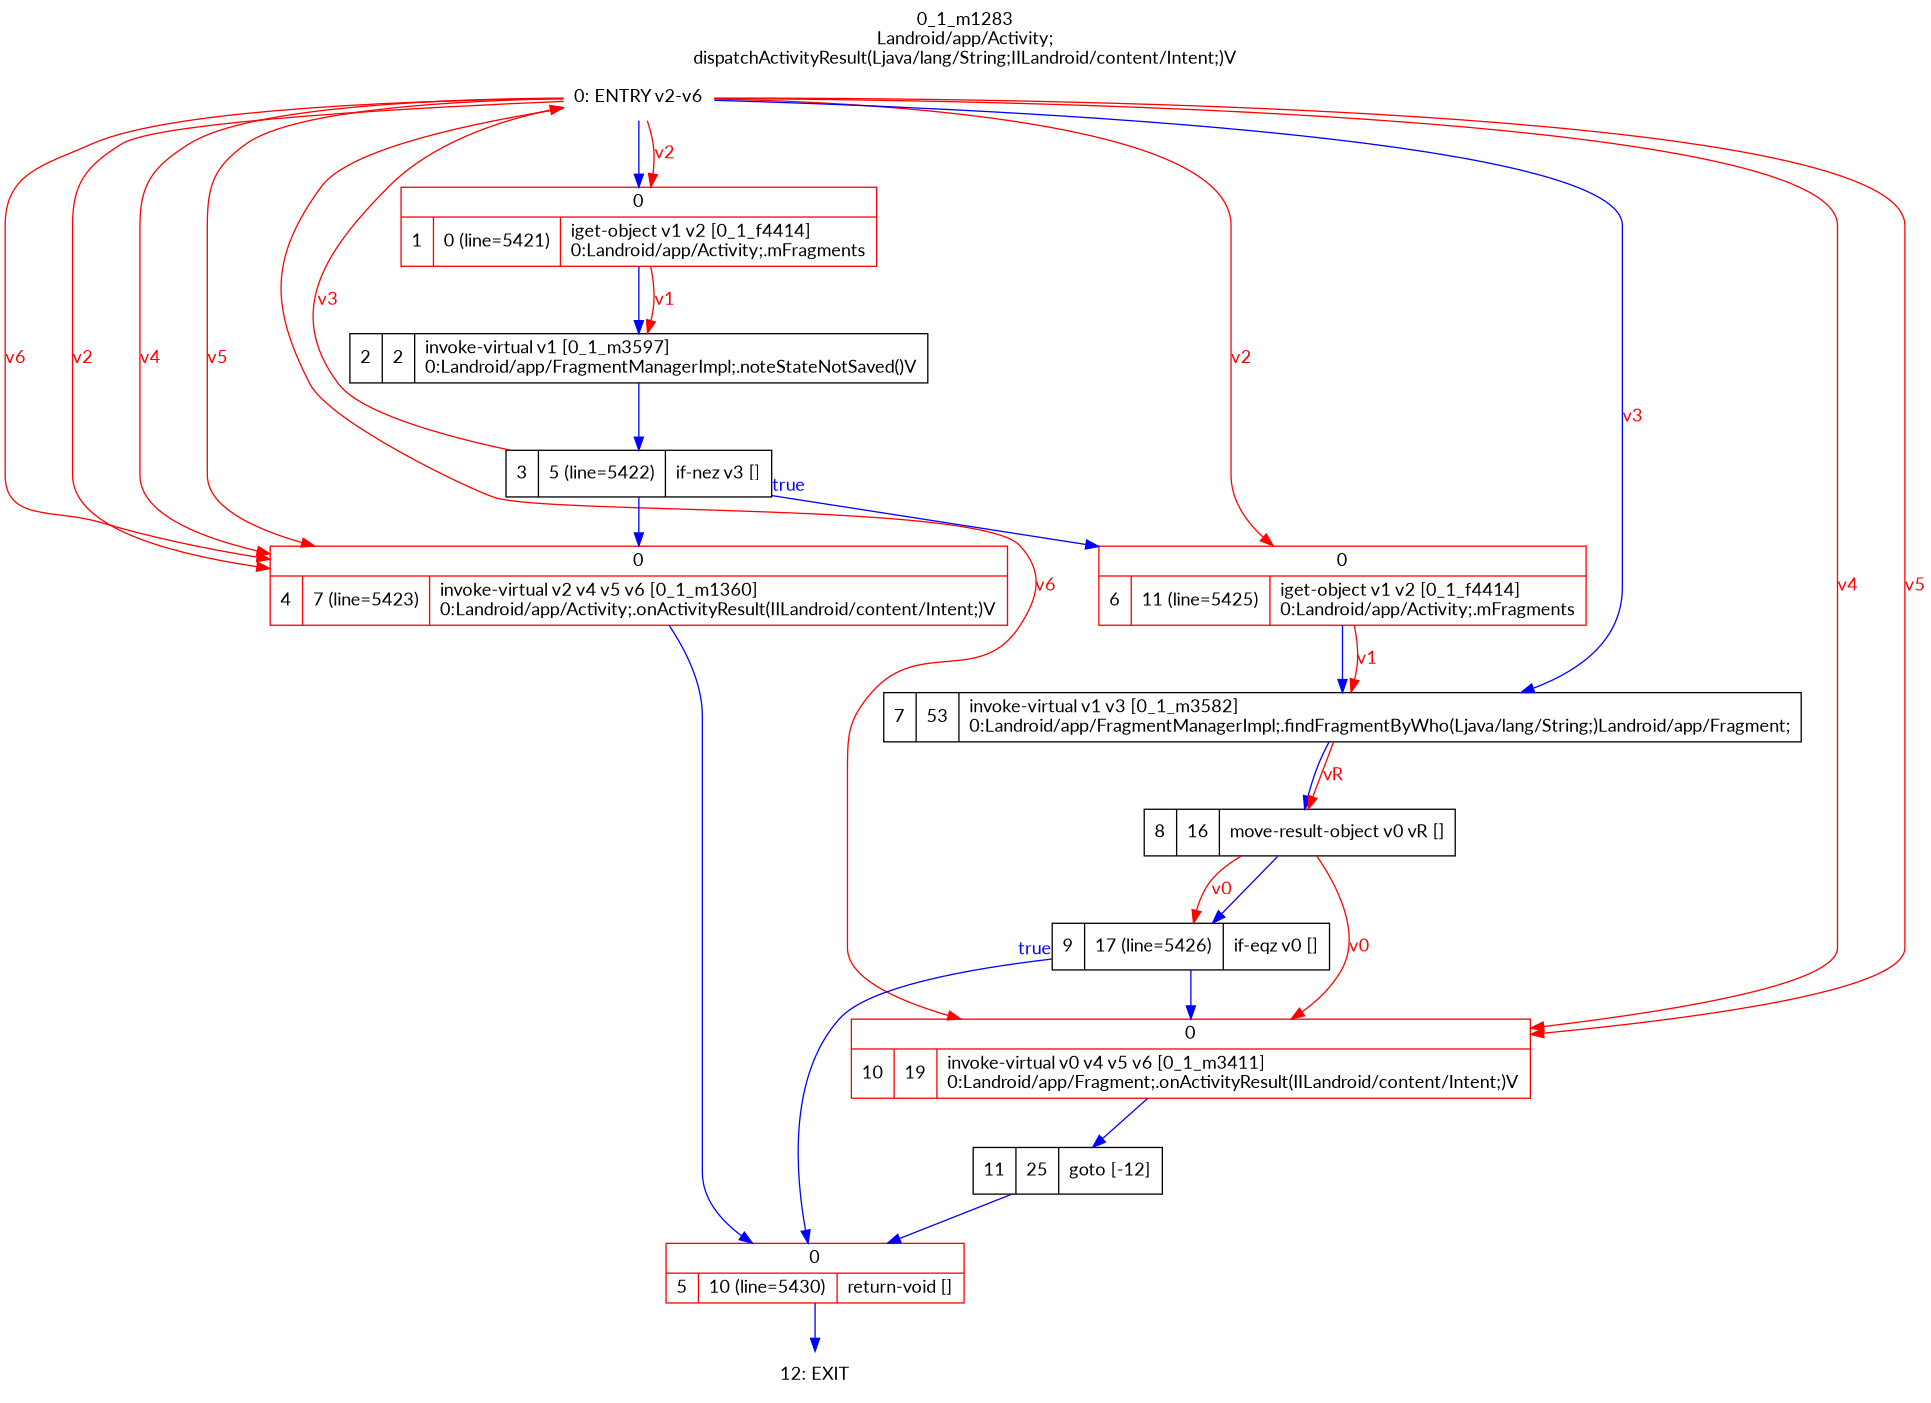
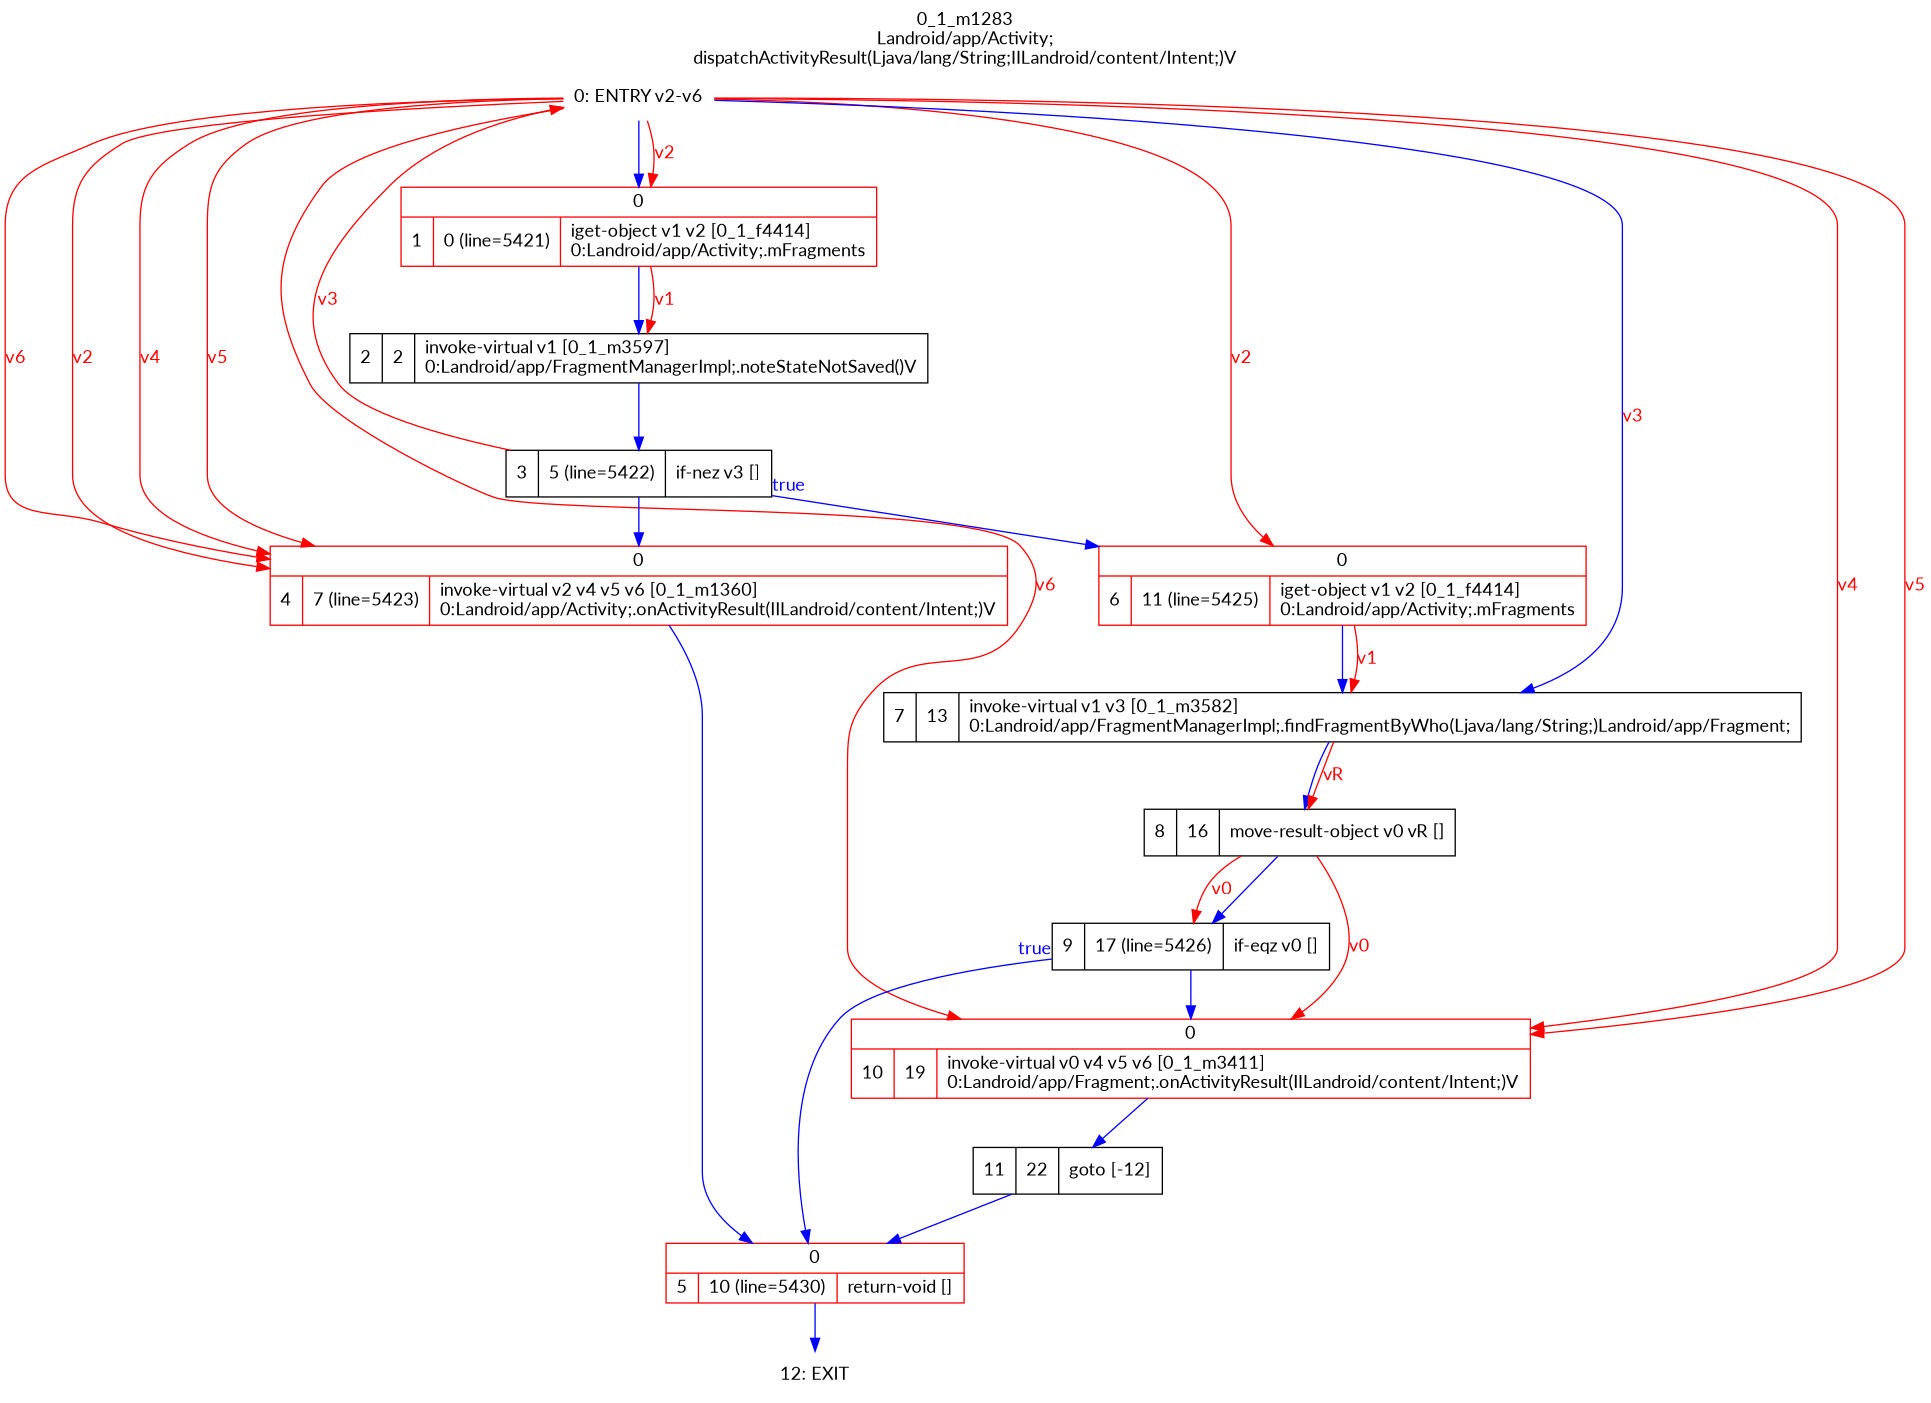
node "7": text "53" -> "13"
node "11": text "25" -> "22"
